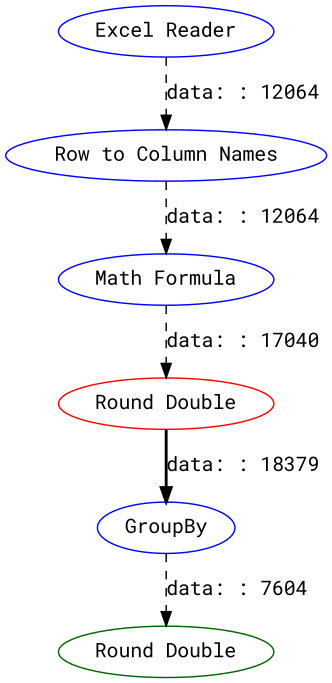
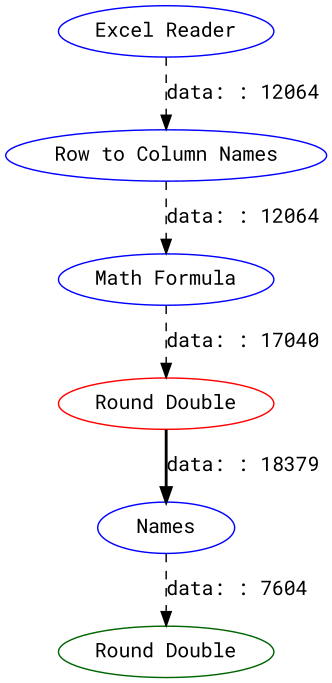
node "GroupBy": label "GroupBy" -> "Names"
